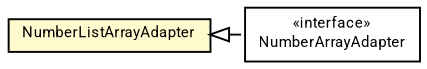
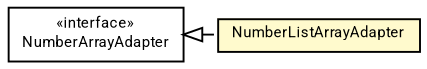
edge "NumberArrayAdapter" -> "NumberListArrayAdapter": reversed
